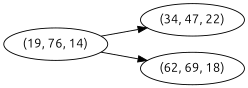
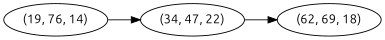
edge "(19, 76, 14)" -> "(62, 69, 18)": now "(34, 47, 22)" -> "(62, 69, 18)"
